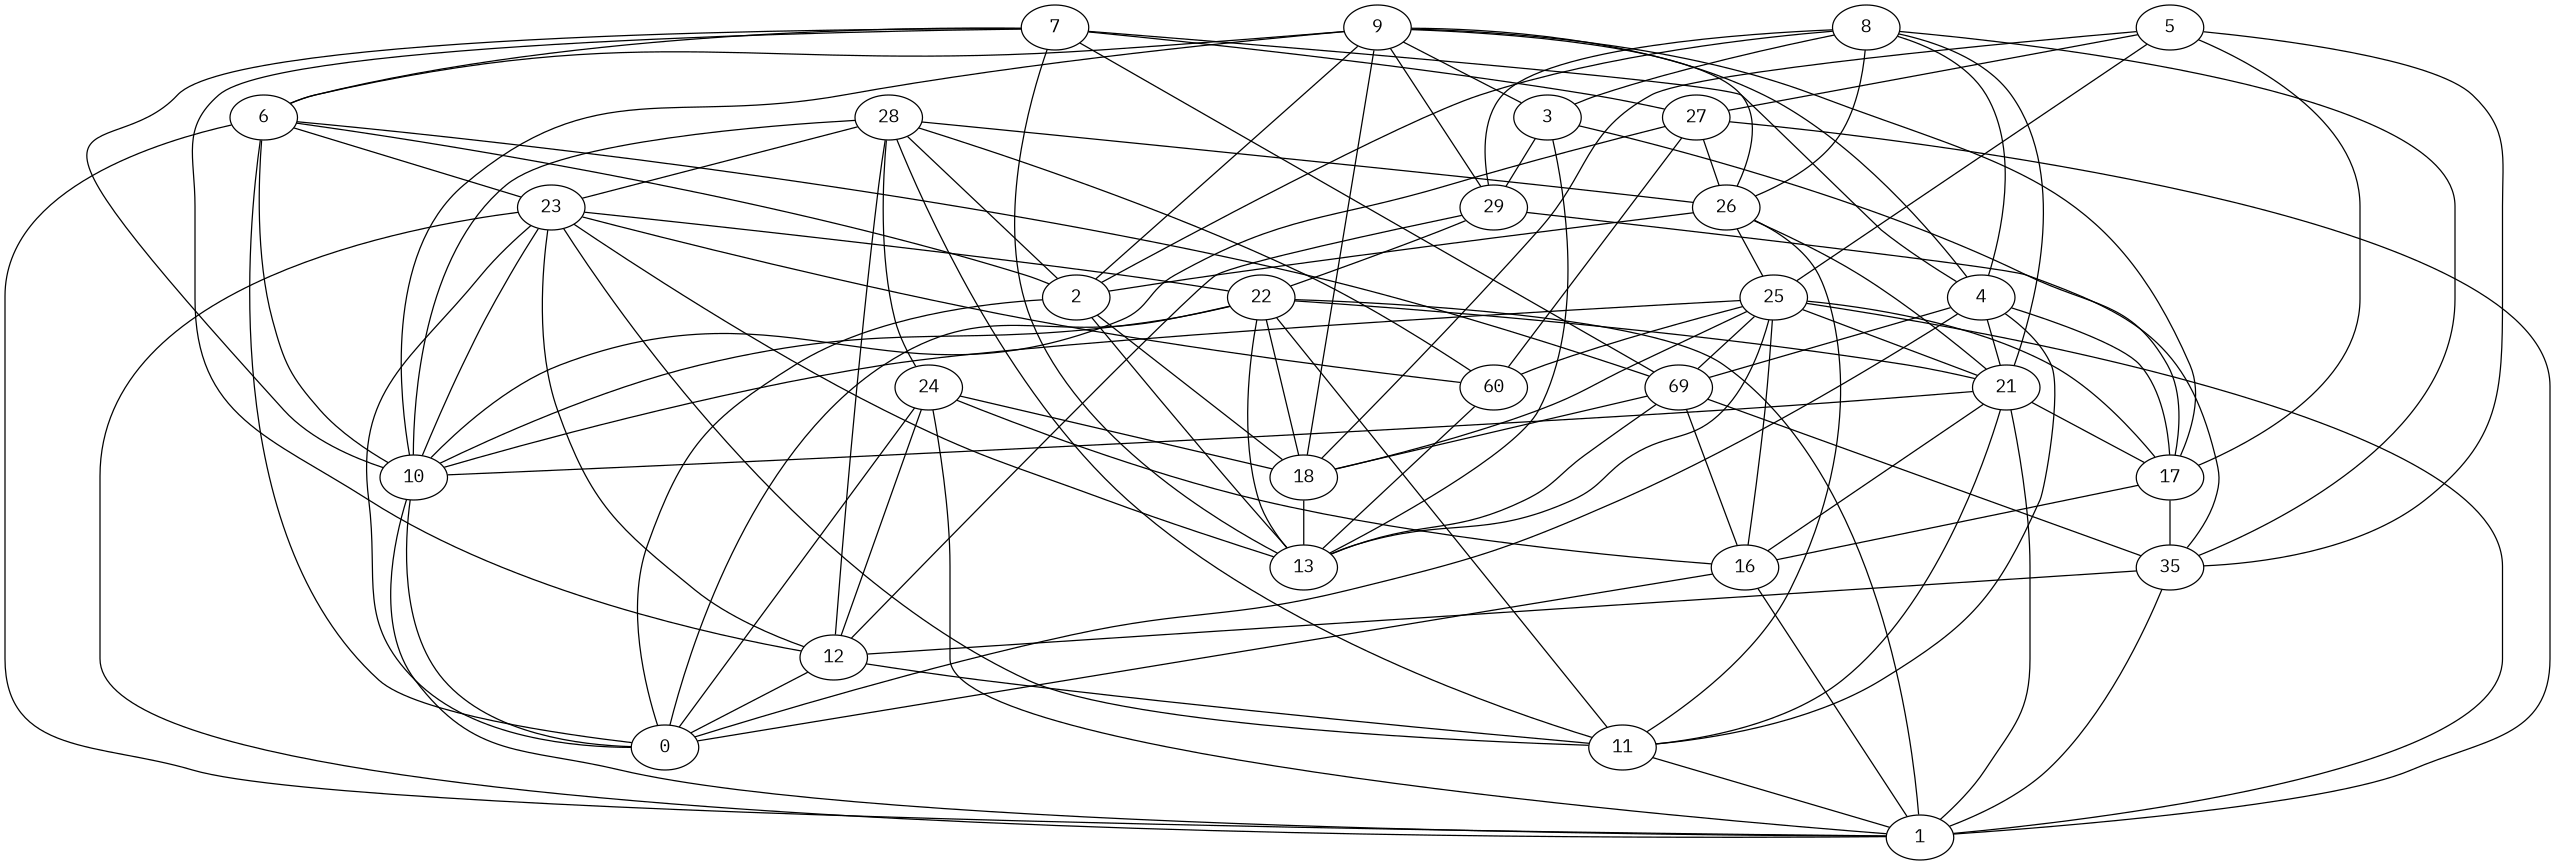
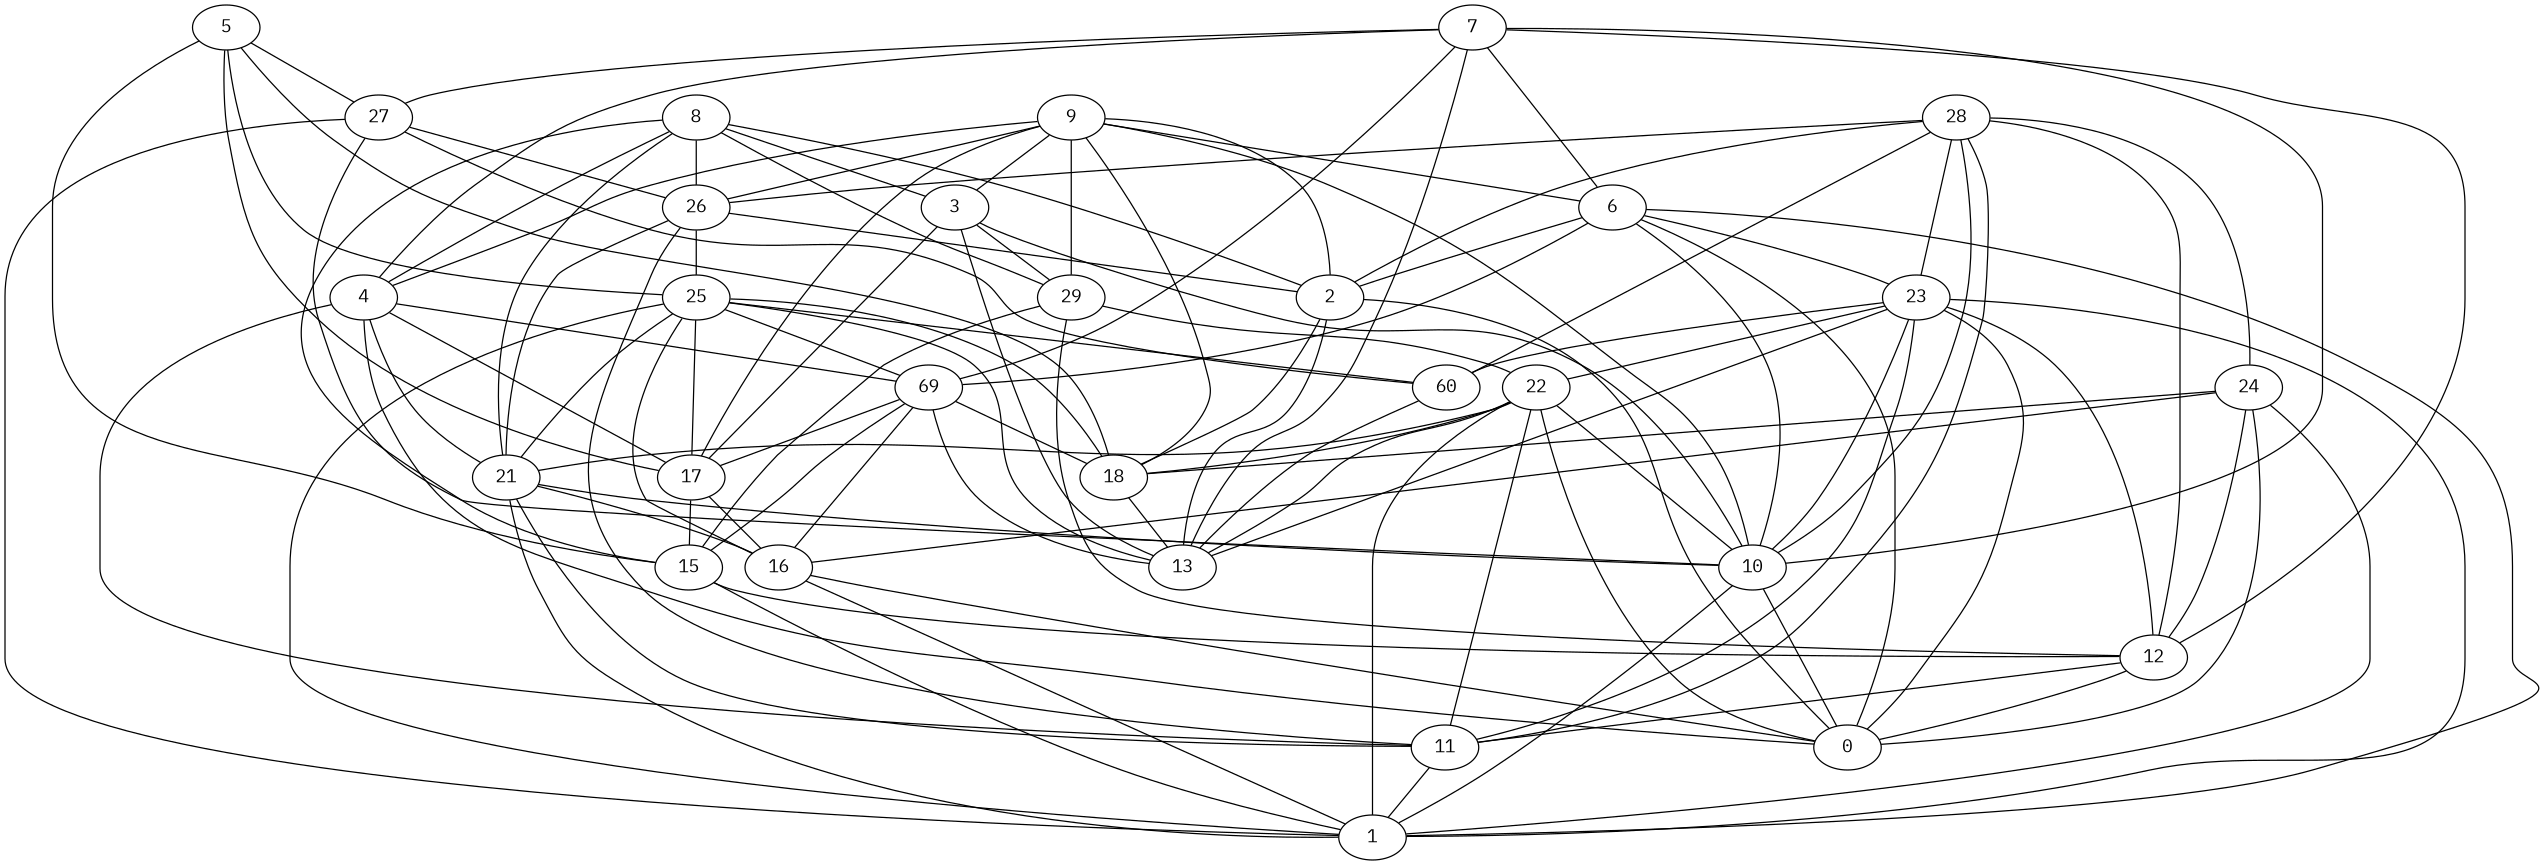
edge "25" -- "10": now "3" -- "10"
edge "21" -- "17": now "69" -- "17"
node "35": label "35" -> "15"
